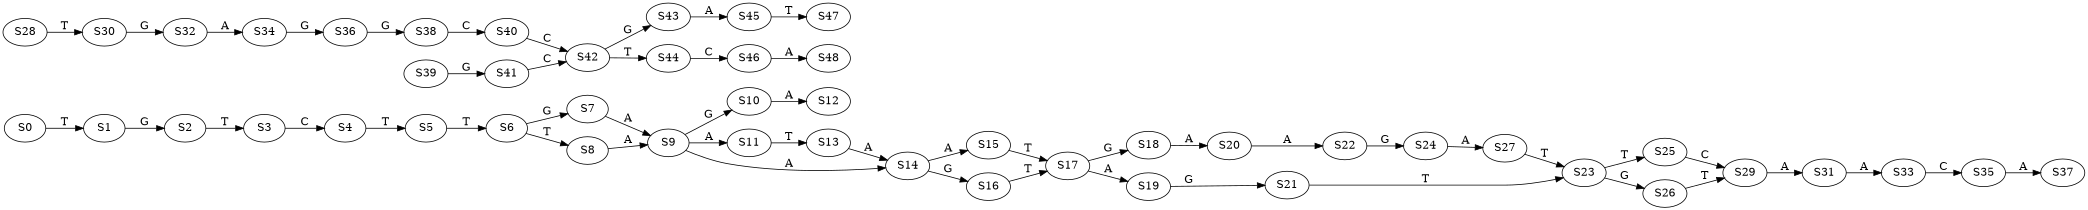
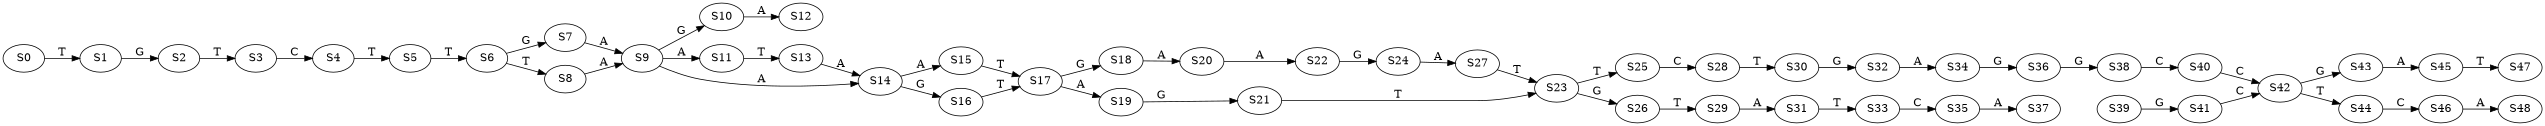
edge "S25" -> "S29": now "S25" -> "S28"
edge "S31" -> "S33": label "A" -> "T"
